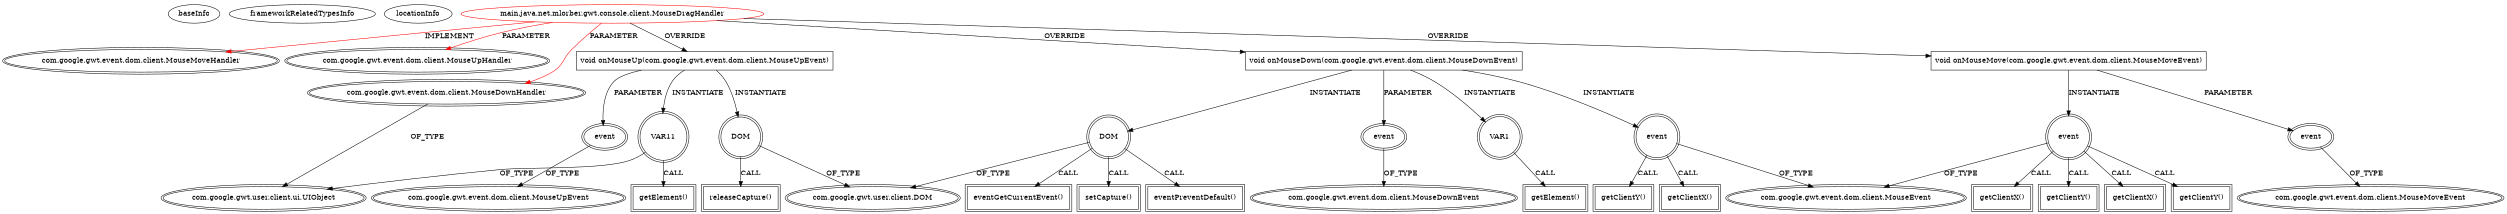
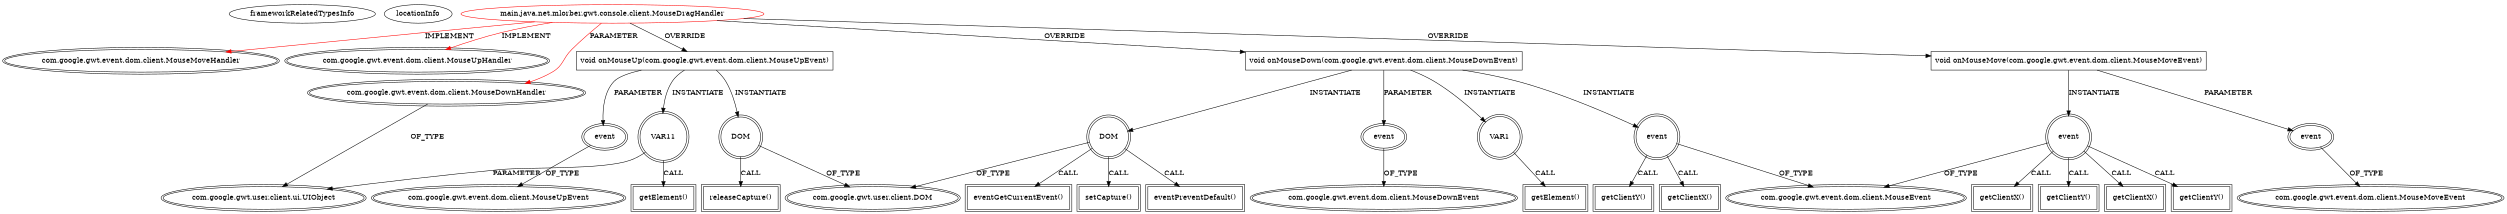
node "baseInfo": removed
edge "main.java.net.mlorber.gwt.console.client.MouseDragHandler" -> "com.google.gwt.event.dom.client.MouseUpHandler": label "PARAMETER" -> "IMPLEMENT"
edge "VAR11" -> "com.google.gwt.user.client.ui.UIObject": label "OF_TYPE" -> "PARAMETER"
